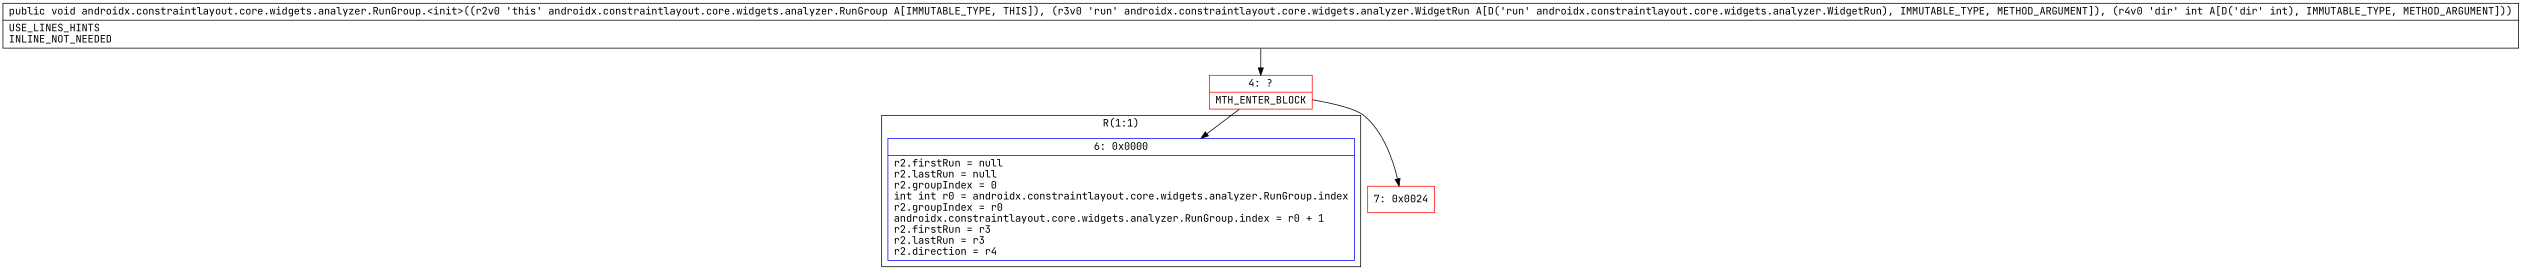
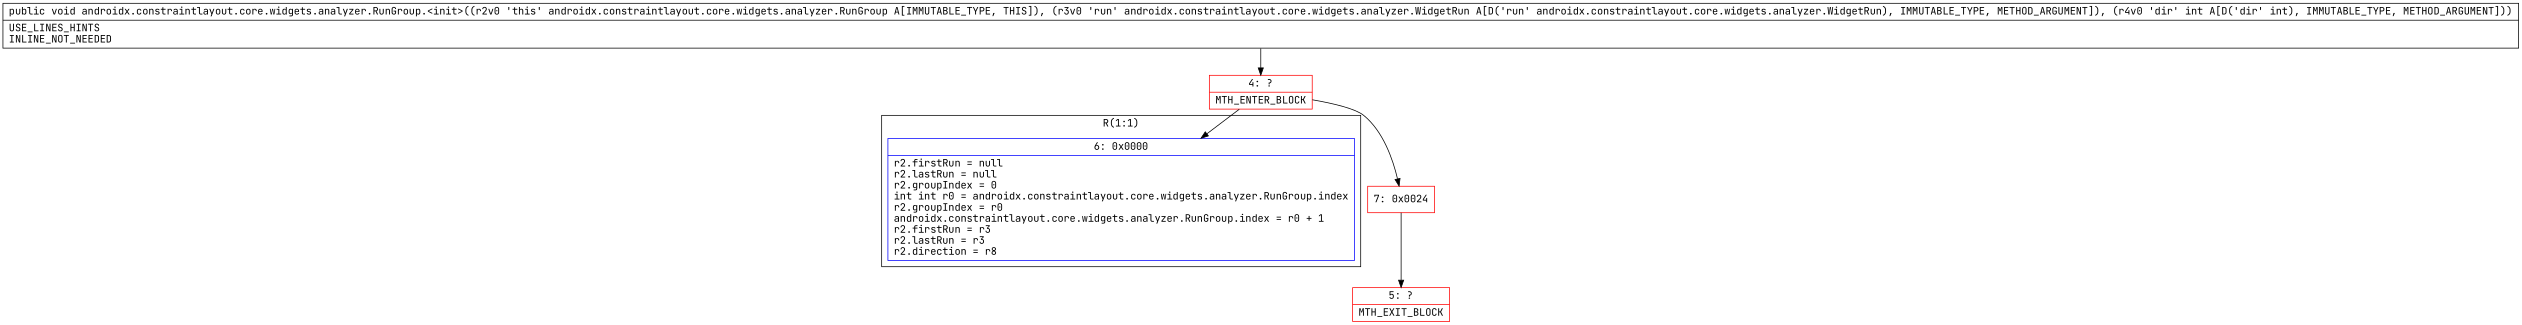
node "6: 0x0000": text "r2.direction = r4" -> "r2.direction = r8"
node "5: ?": added
